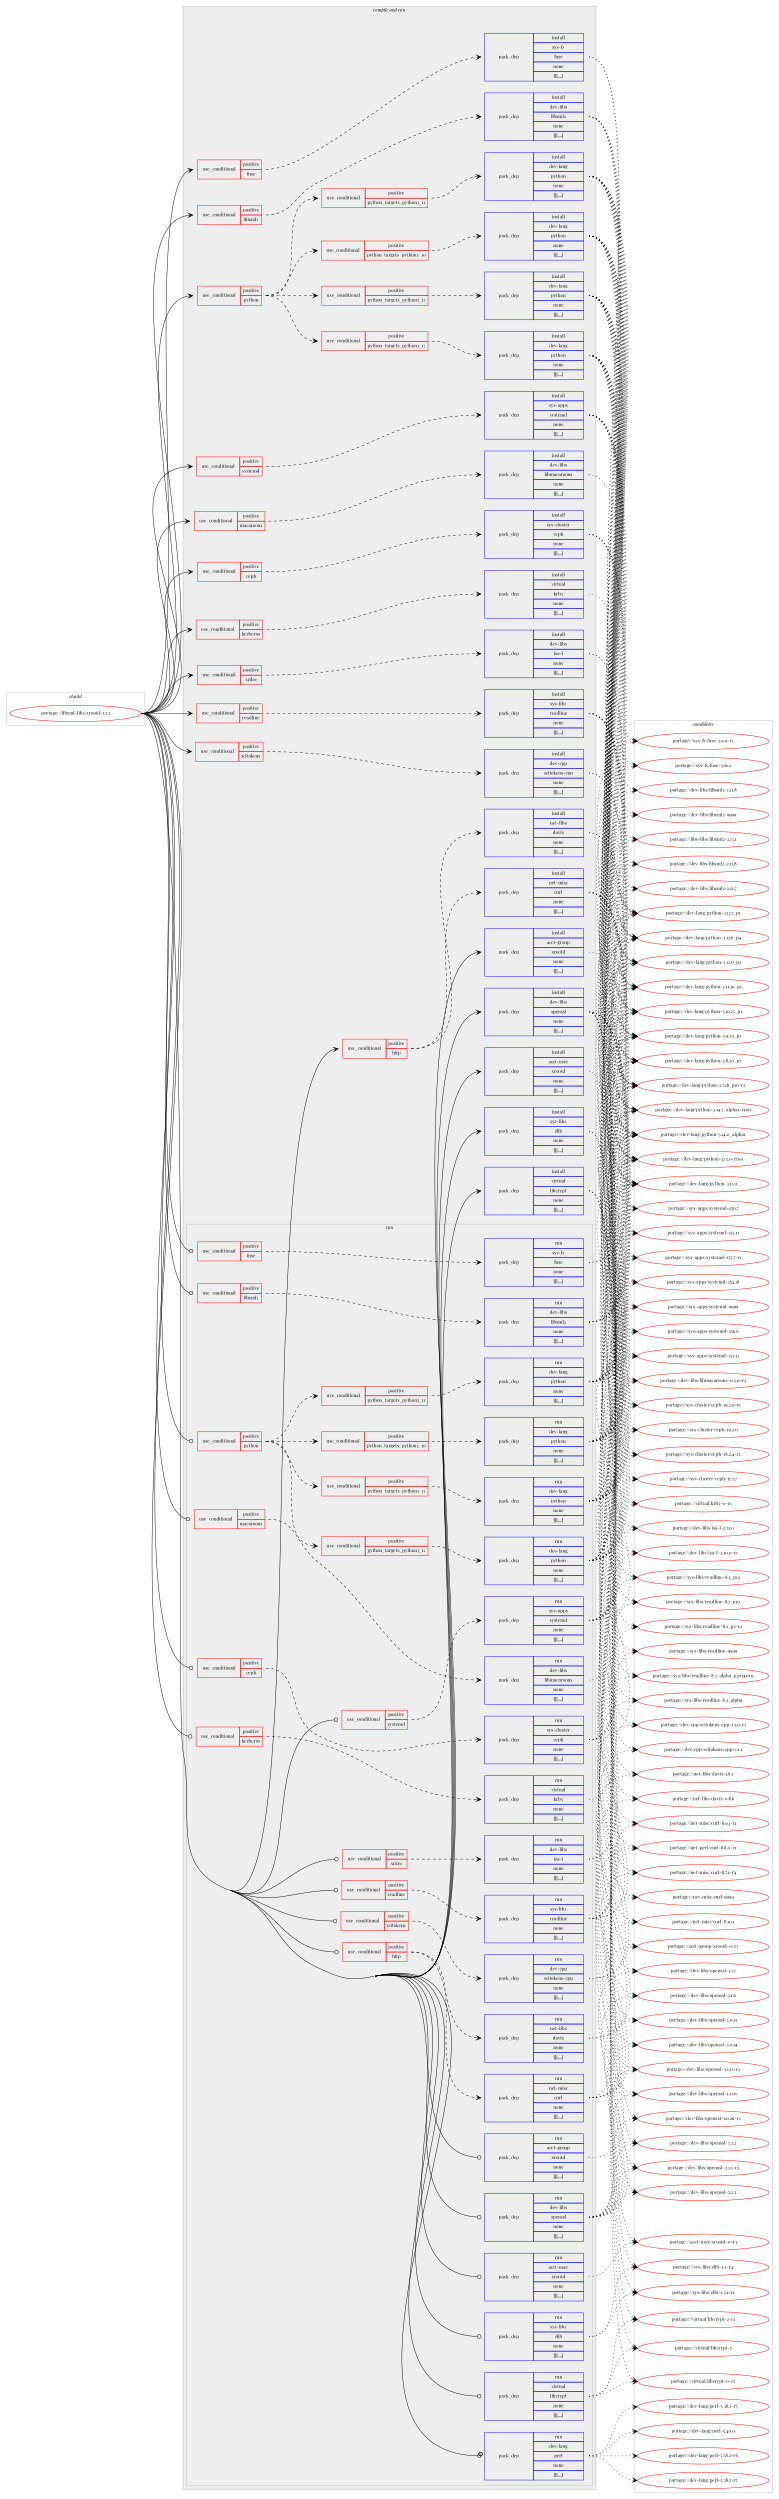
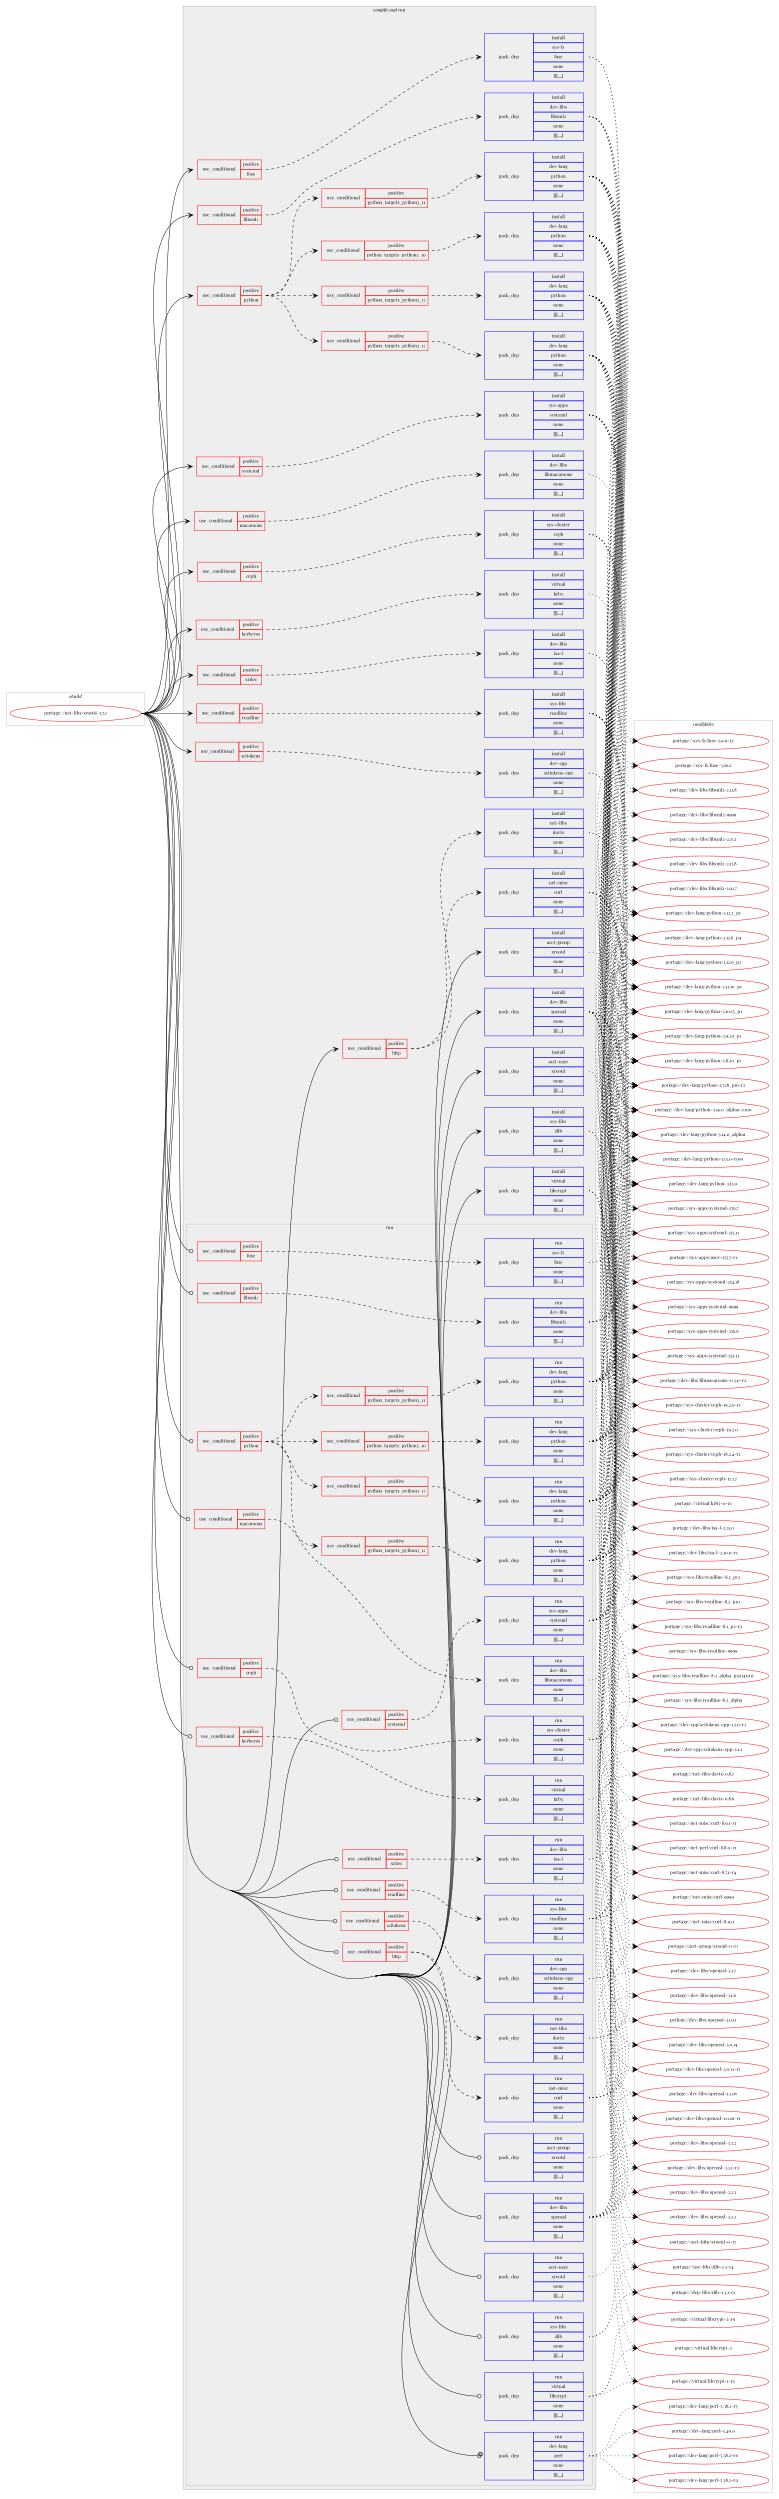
node "portage://libxml-libs/xrootd-5.7.1": label "portage://libxml-libs/xrootd-5.7.1" -> "portage://net-libs/xrootd-5.7.1"
node "portage://libs-libs/libxml2-2.13.1": label "portage://libs-libs/libxml2-2.13.1" -> "portage://dev-libs/libxml2-2.13.1"
node "portage://dev-libs/libxml2-2.12.7": label "portage://dev-libs/libxml2-2.12.7" -> "portage://dev-libs/libxml2-2.92.7"
node "portage://dev-lang/python-3.12.7_p1": label "portage://dev-lang/python-3.12.7_p1" -> "portage://dev-lang/python-3.12.5_p1"
node "portage://dev-lang/python-3.14.2_alpha1-r100": label "portage://dev-lang/python-3.14.2_alpha1-r100" -> "portage://dev-lang/python-3.14.0_alpha1-r100"
node "portage://sys-apps/systemd-255.7-r1": label "portage://sys-apps/systemd-255.7-r1" -> "portage://sys-apps/user-255.7-r1"
node "portage://net-libs/davix-1.8.7": label "portage://net-libs/davix-1.8.7" -> "portage://net-libs/davix-0.8.7"
node "portage://dev-libs/openssl-3.0.15": label "portage://dev-libs/openssl-3.0.15" -> "python://dev-libs/openssl-3.0.15"
node "portage://dev-libs/openssl-3.1.13-r2": label "portage://dev-libs/openssl-3.1.13-r2" -> "portage://dev-libs/openssl-3.0.13-r2"
node "portage://dev-libs/openssl-1.0.2u-r1": label "portage://dev-libs/openssl-1.0.2u-r1" -> "portage://dev-libs/openssl-1.0.1u-r1"
node "portage://dev-libs/openssl-3.2.2": added
node "portage://acct-user/xrootd-0-r3": label "portage://acct-user/xrootd-0-r3" -> "portage://acct-http/xrootd-0-r3"
node "portage://sys-libs/zlib-1.3-r4": label "portage://sys-libs/zlib-1.3-r4" -> "portage://use-libs/zlib-1.3-r4"
node "portage://sys-libs/zlib-1.3.1-r1": label "portage://sys-libs/zlib-1.3.1-r1" -> "portage://dep-libs/zlib-1.3.1-r1"
node "portage://virtual/libcrypt-2-r1": label "portage://virtual/libcrypt-2-r1" -> "portage://virtual/libcrypt-2-r9"
node "portage://virtual/libcrypt-7": label "portage://virtual/libcrypt-7" -> "portage://virtual/libcrypt-2"
node "portage://virtual/libcrypt-0-r2": label "portage://virtual/libcrypt-0-r2" -> "portage://virtual/libcrypt-1-r2"
node "portage://dev-lang/perl-5.38.2-r5": label "portage://dev-lang/perl-5.38.2-r5" -> "portage://dev-lang/perl-5.38.2-r9"
